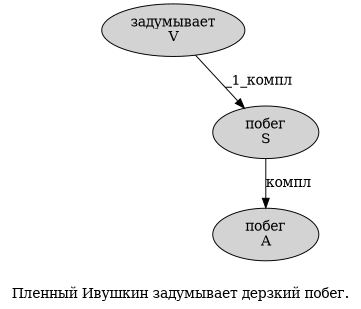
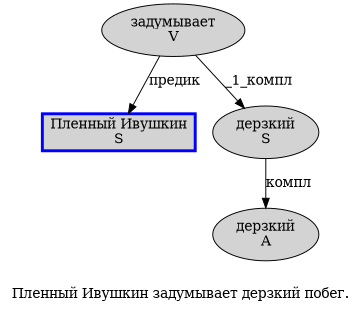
node "Пленный Ивушкин S": added
node "побег S": label "побег S" -> "дерзкий S"
node "побег A": label "побег A" -> "дерзкий A"
